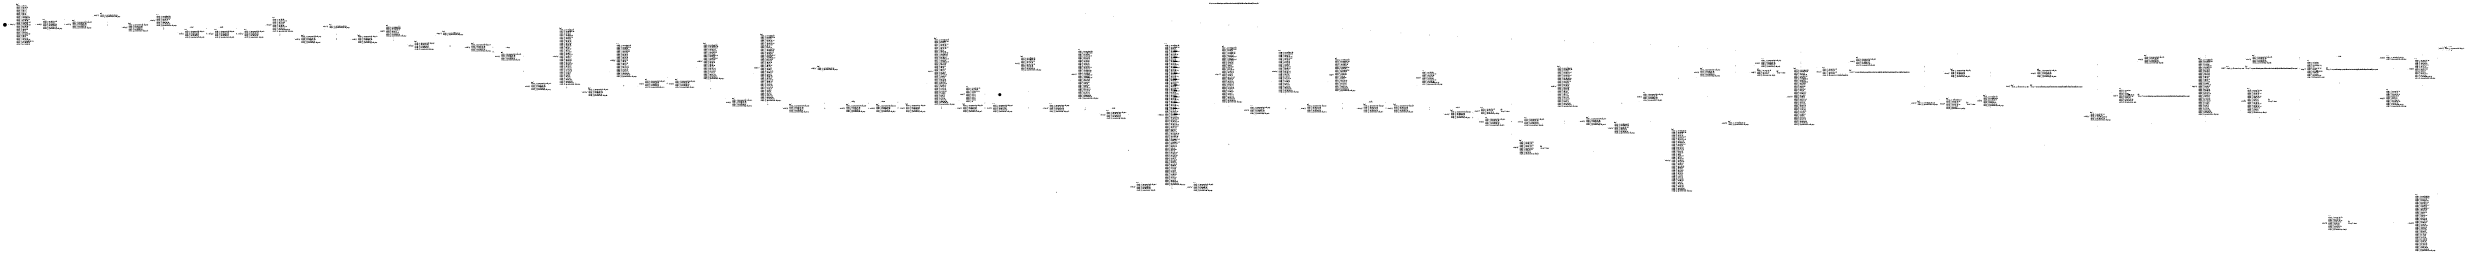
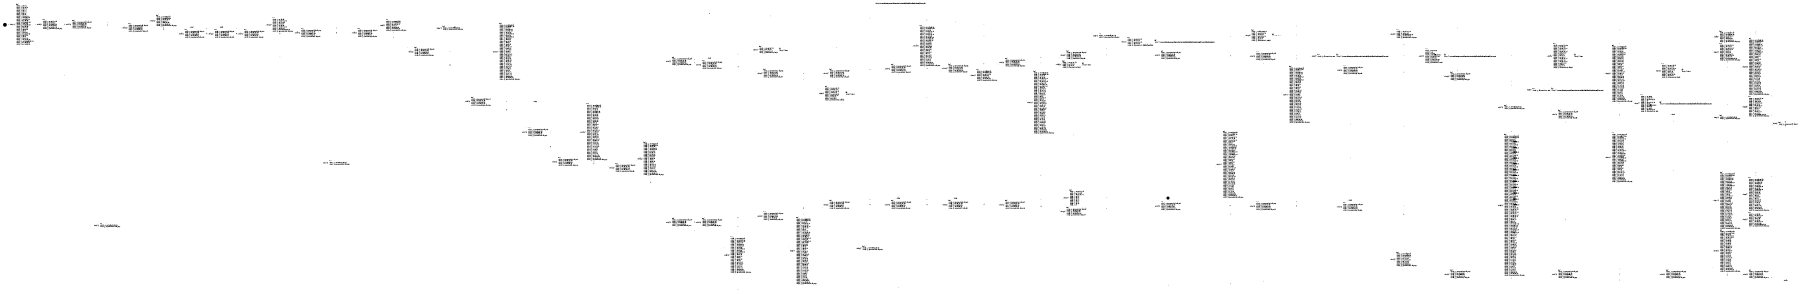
node "0x4027e8 [147]": added
node "0x401d08 [28]": removed
